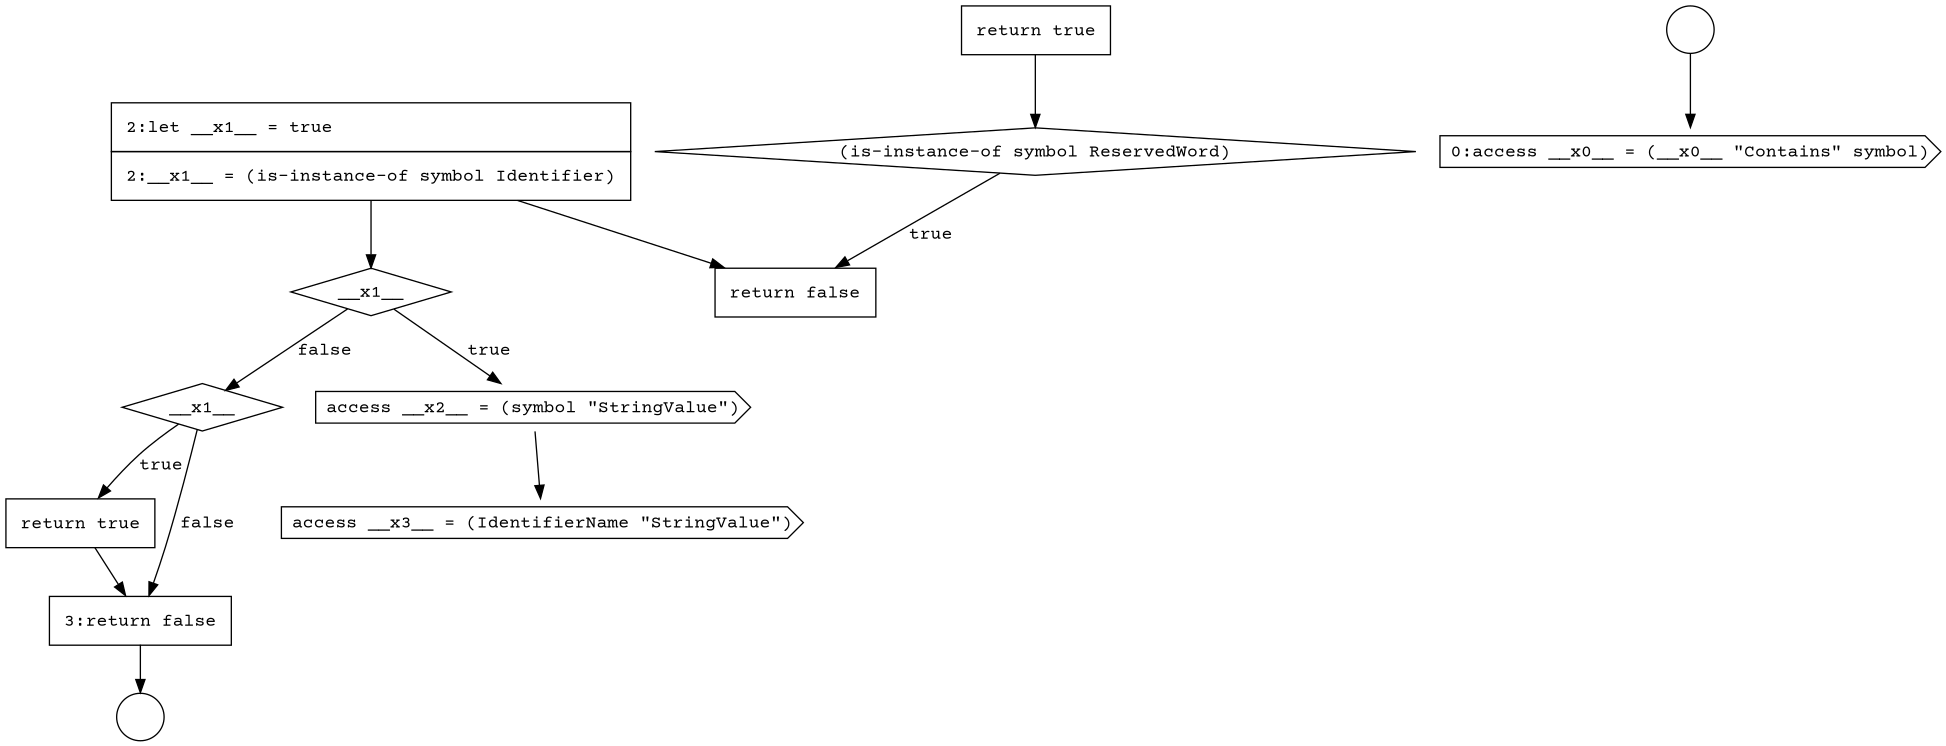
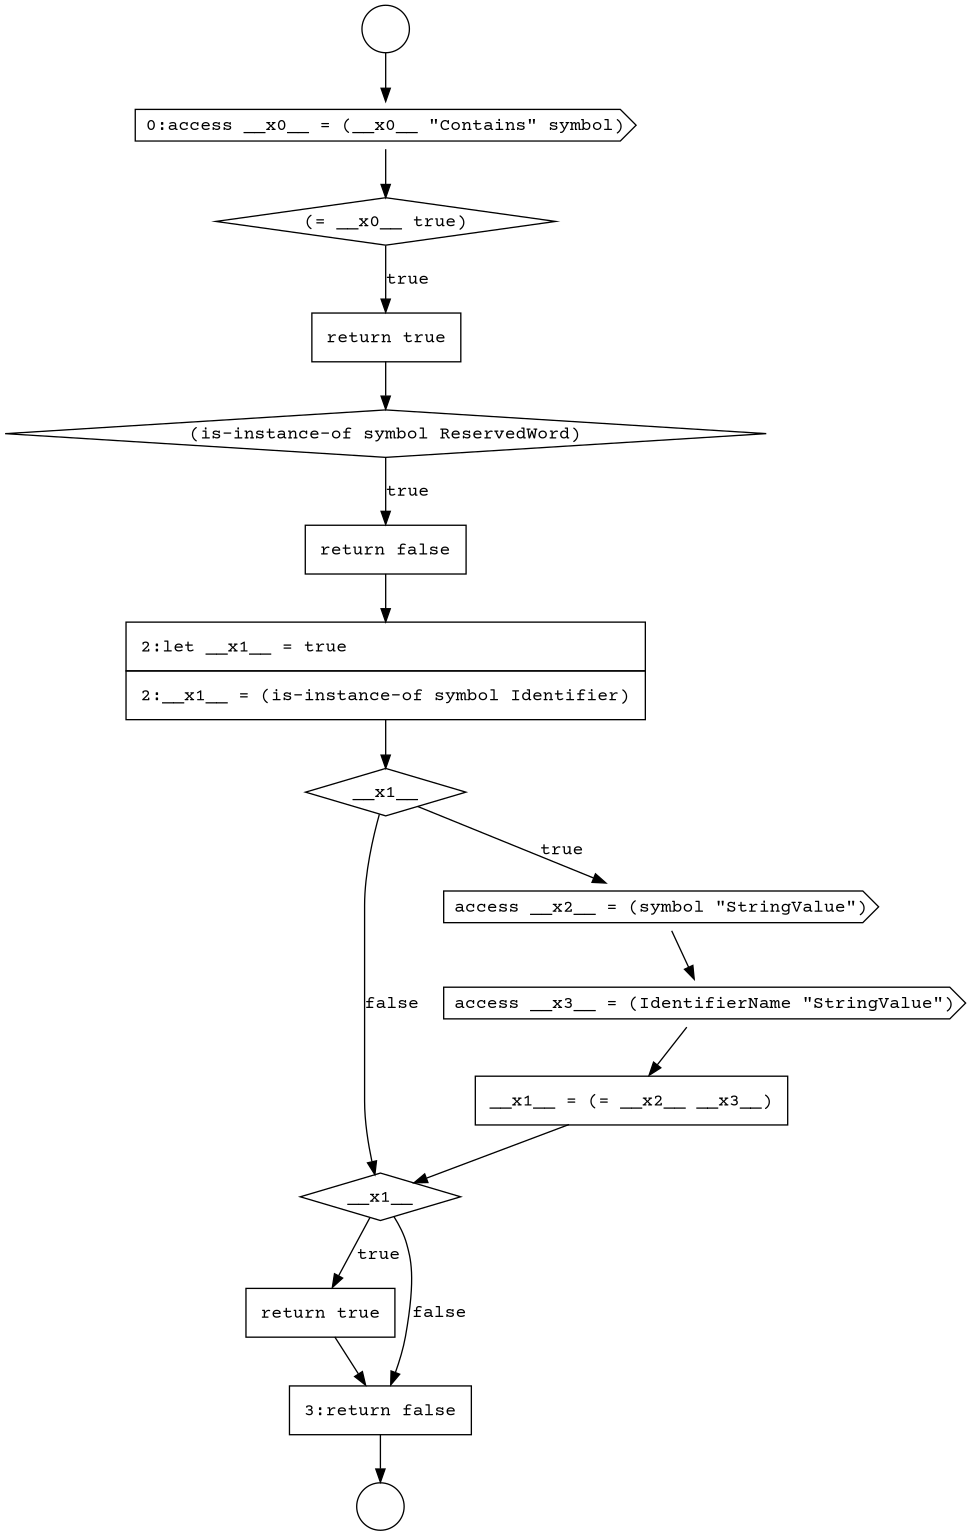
node "(= __x0__ true)": added
edge "2:let __x1__ = true" -> "return false": reversed
node "__x1__ = (= __x2__ __x3__)": added
